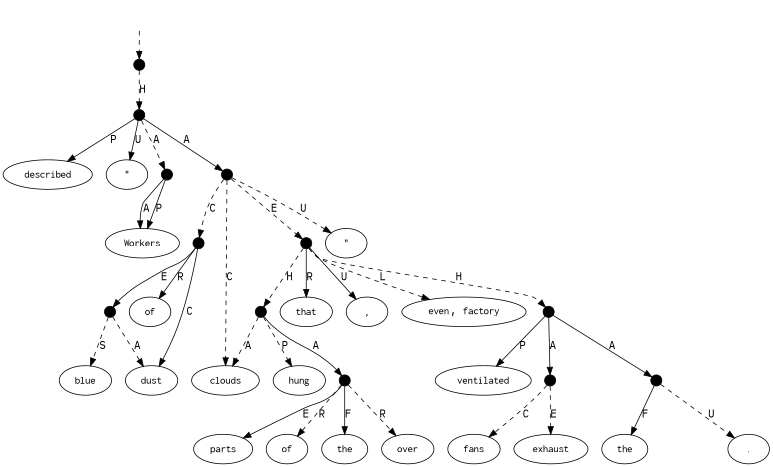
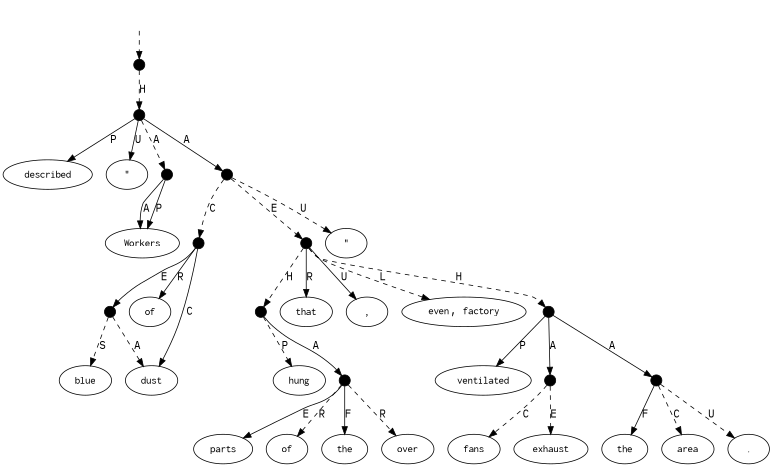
node "clouds": removed
node "area": added
